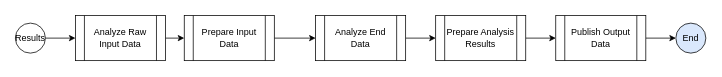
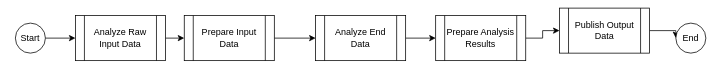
node "Results": label "Results" -> "Start"
node "Publish Output Data": moved (600, 38) -> (604, 30)
node "End": fillcolor #dae8fc -> #ffffff
